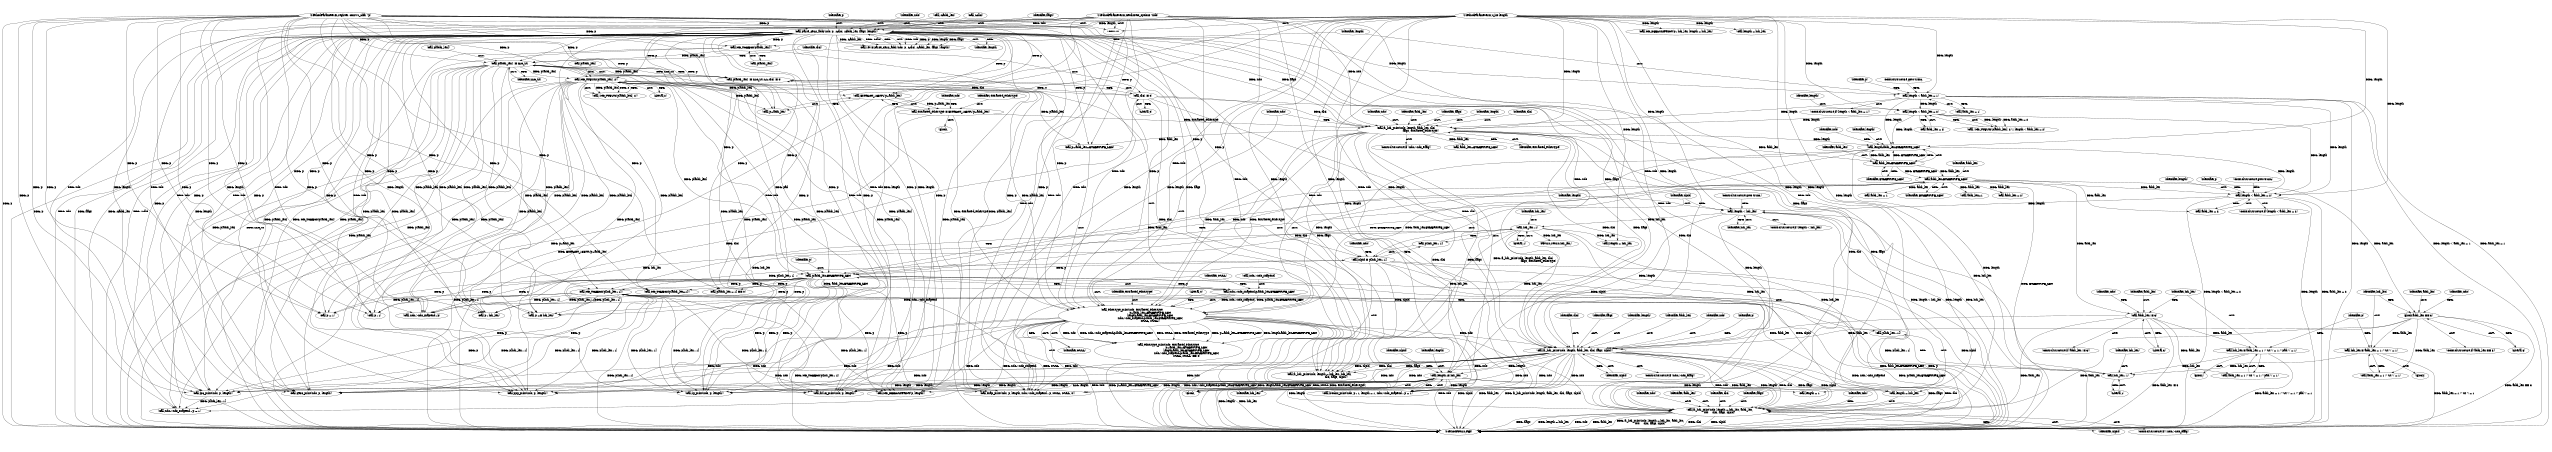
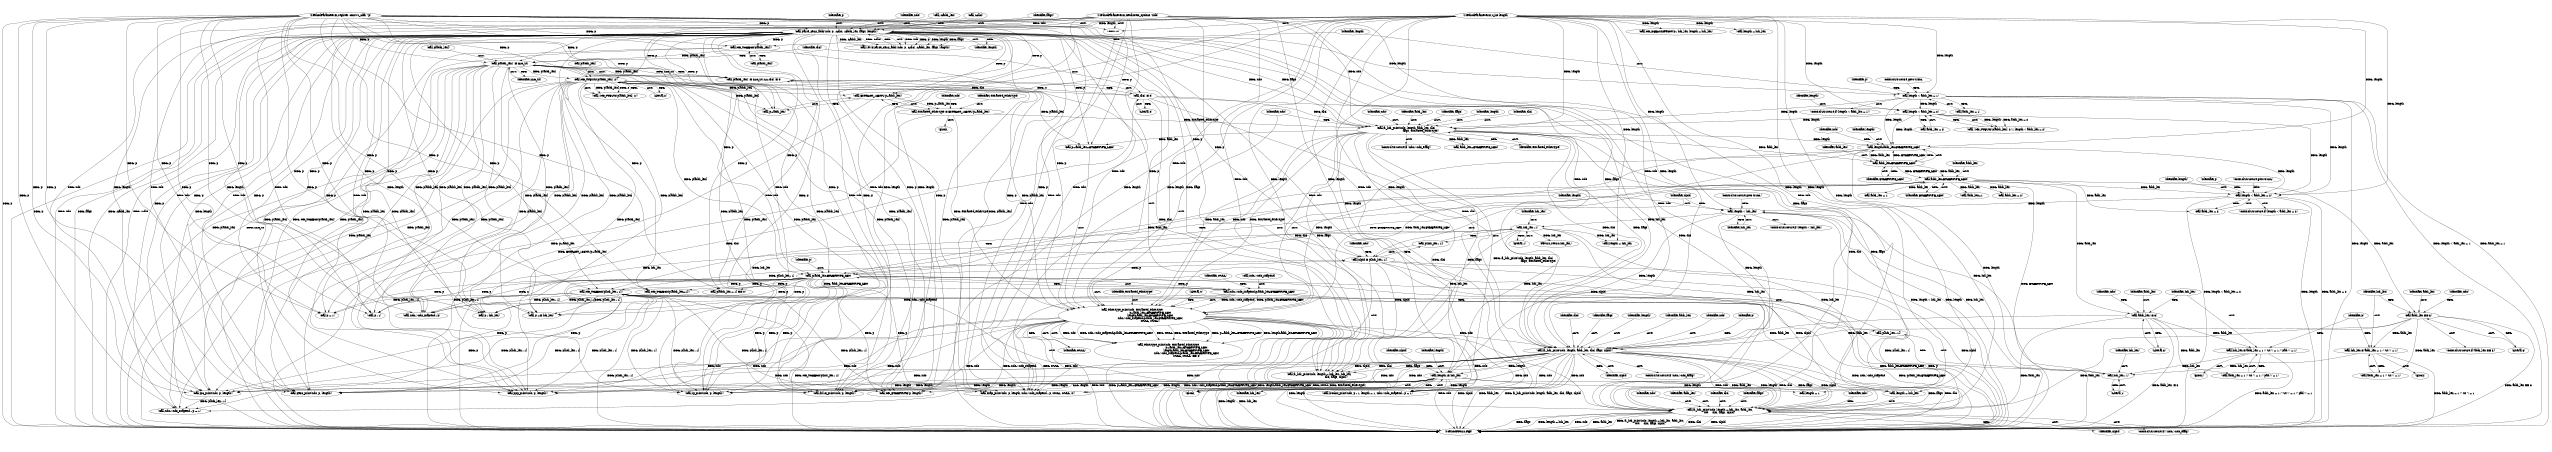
edge "(MethodParameterIn,netdissect_options *ndo)" -> "(Call,ip_print(ndo, p, length))": label "DDG: pad" -> "DDG: ndo"
edge "(Call,nlpid = p[hdr_len - 1])" -> "(Call,p-addr_len-ETHERTYPE_LEN)": reversed
node "(Block,addr_len == 3)": label "(Block,addr_len == 3)" -> "(Call,addr_len == 3)"
node "(ControlStructure,if (addr_len != 3))": removed
node "(Call,ND_DEFAULTPRINT(p, length))": label "(Call,ND_DEFAULTPRINT(p, length))" -> "(Call,ND_ETHERTYPE(p, length))"
